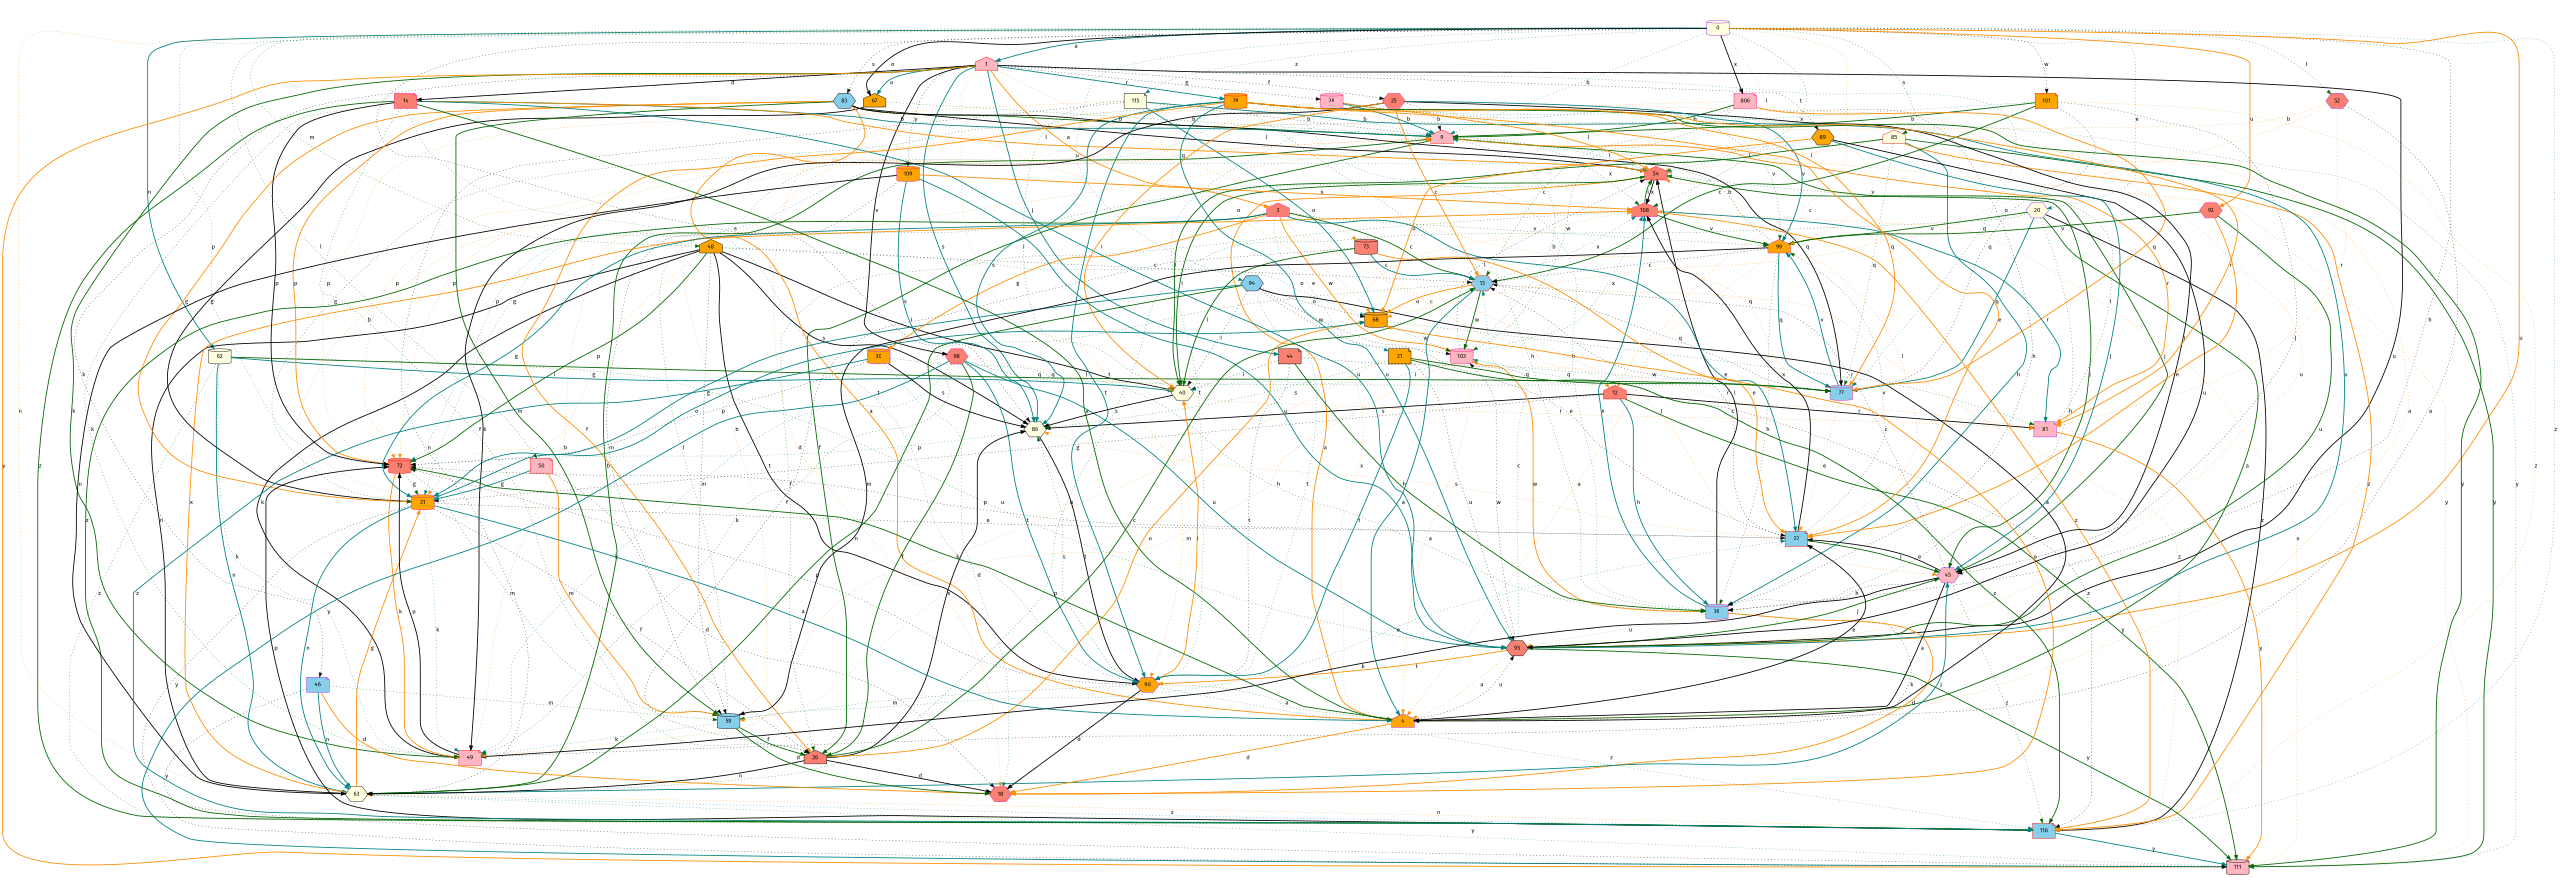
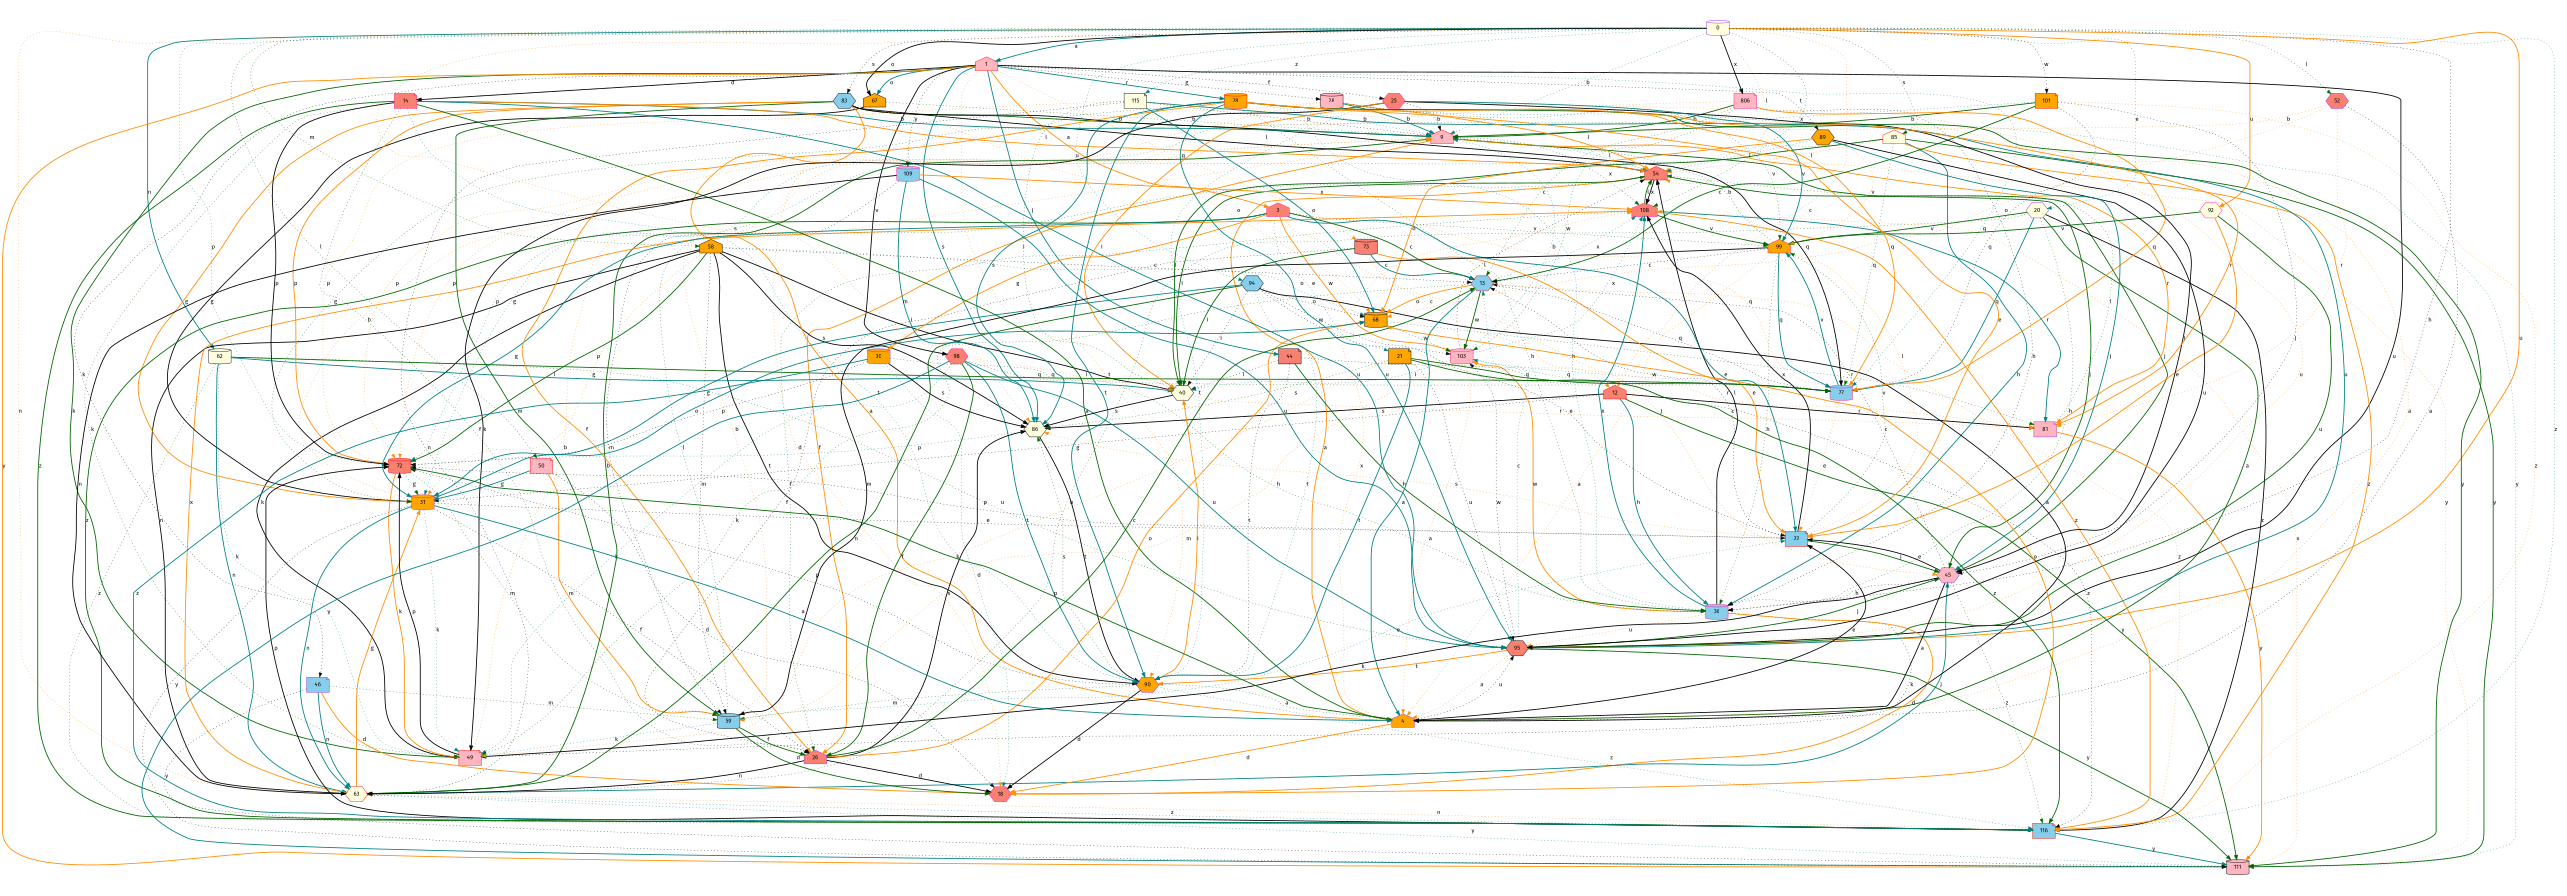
edge "0" -> "86": color black -> darkorange
node "28": color deeppink -> black
node "109": fillcolor orange -> skyblue
edge "25" -> "13": removed, label "c"
node "92": fillcolor salmon -> lightyellow
node "48": label "48" -> "58"
edge "9" -> "26": color darkgreen -> darkorange
edge "109" -> "86": label "s" -> "m"
node "26": color black -> purple
node "63": color black -> red
